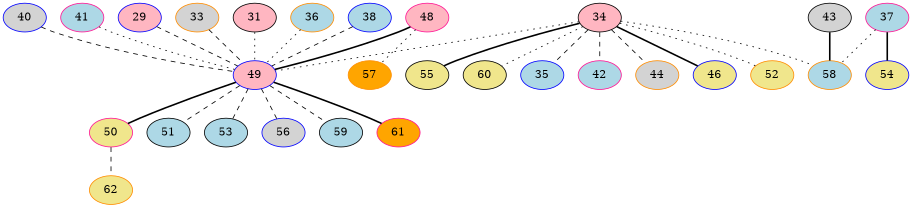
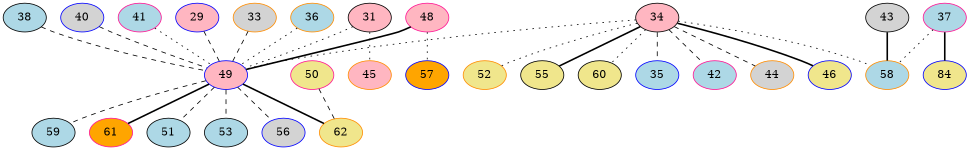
node "38": color blue -> black
node "57": color darkorange -> blue
node "45": added
node "54": label "54" -> "84"
edge "49" -- "50": now "49" -- "62"
